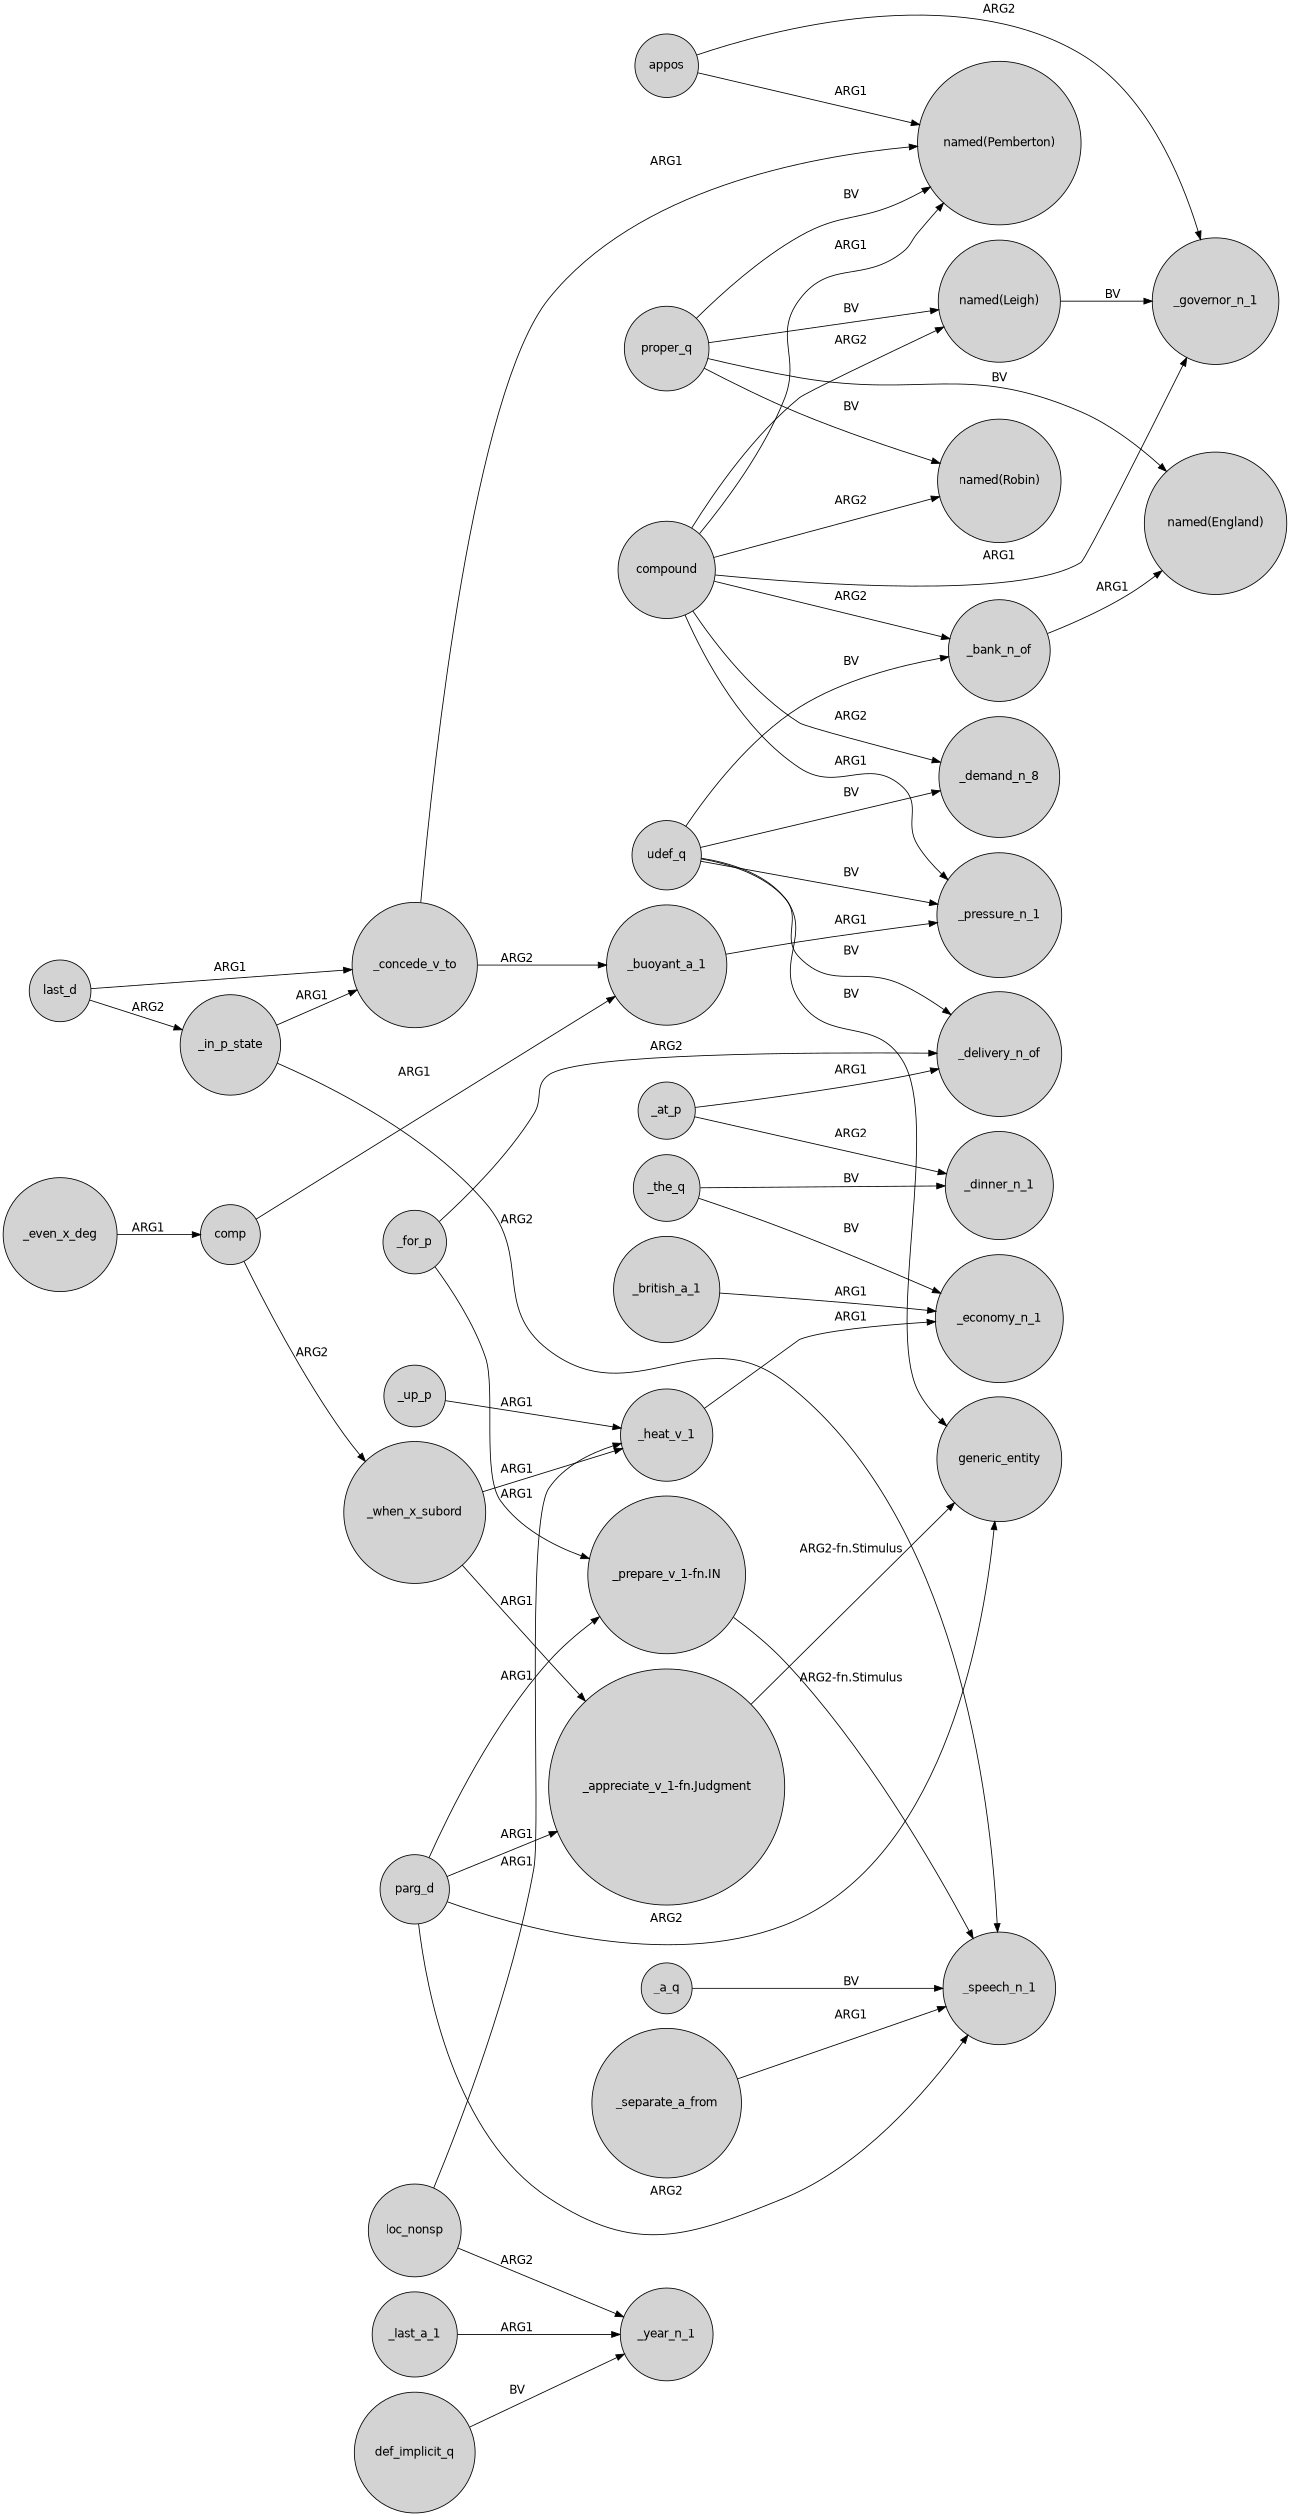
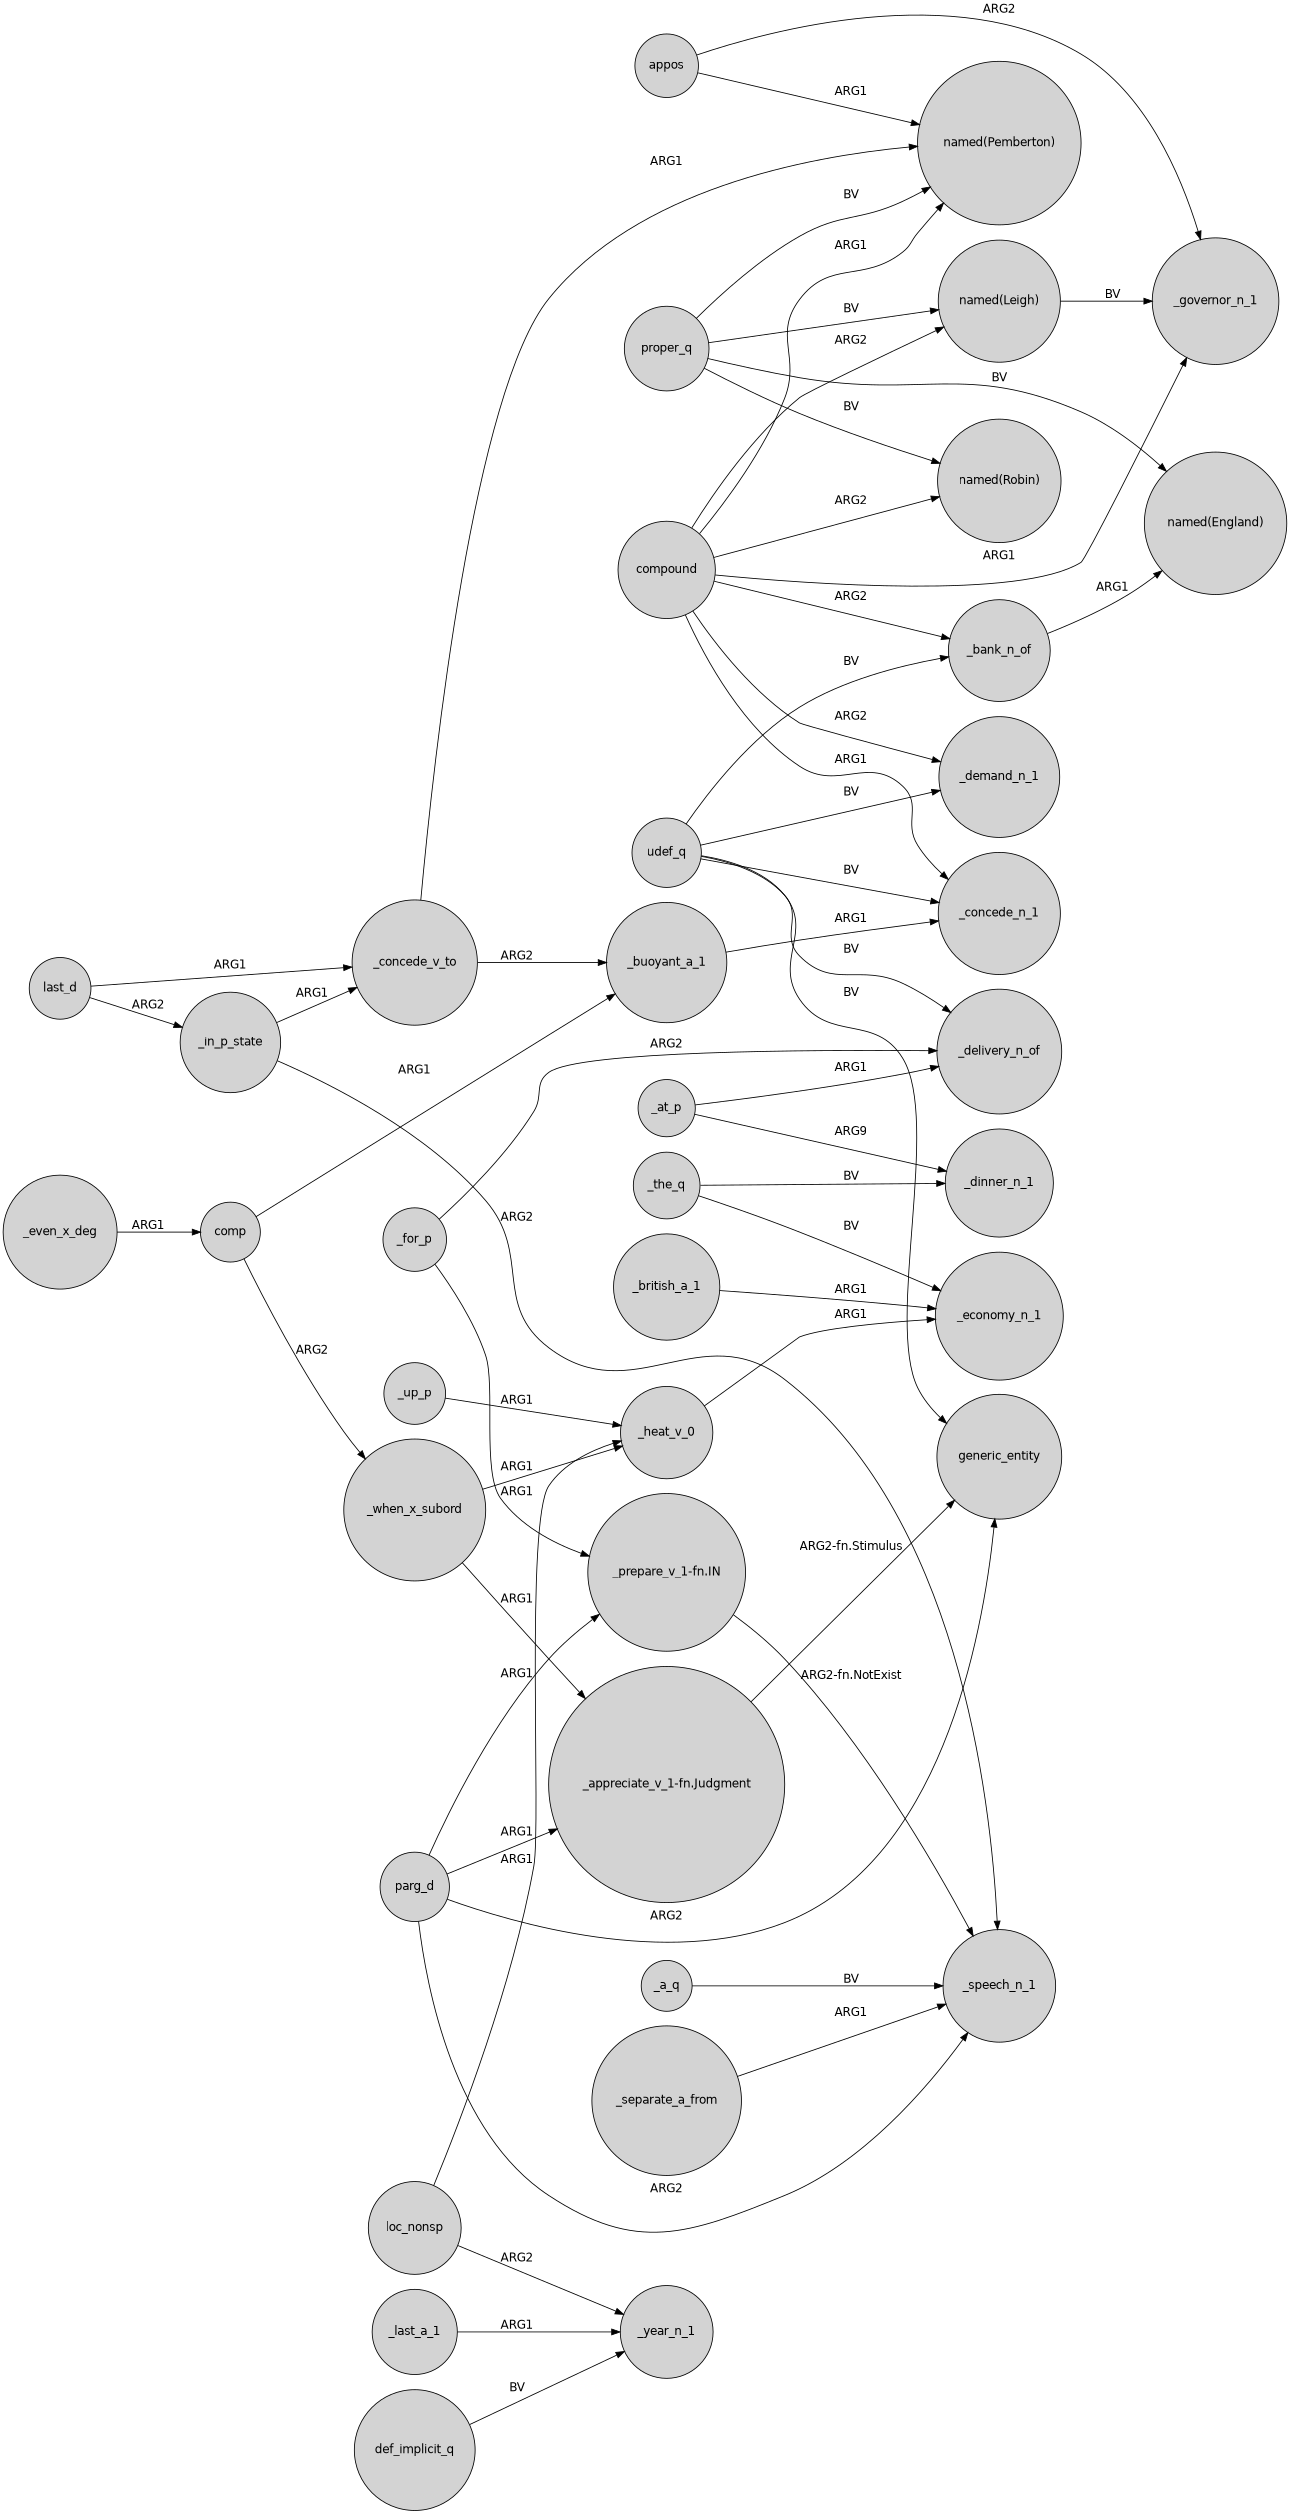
node "_demand_n_8": label "_demand_n_8" -> "_demand_n_1"
node "_pressure_n_1": label "_pressure_n_1" -> "_concede_n_1"
edge "_at_p" -> "_dinner_n_1": label "ARG2" -> "ARG9"
node "_heat_v_1": label "_heat_v_1" -> "_heat_v_0"
edge "_prepare_v_1-fn.IN" -> "_speech_n_1": label "ARG2-fn.Stimulus" -> "ARG2-fn.NotExist"
